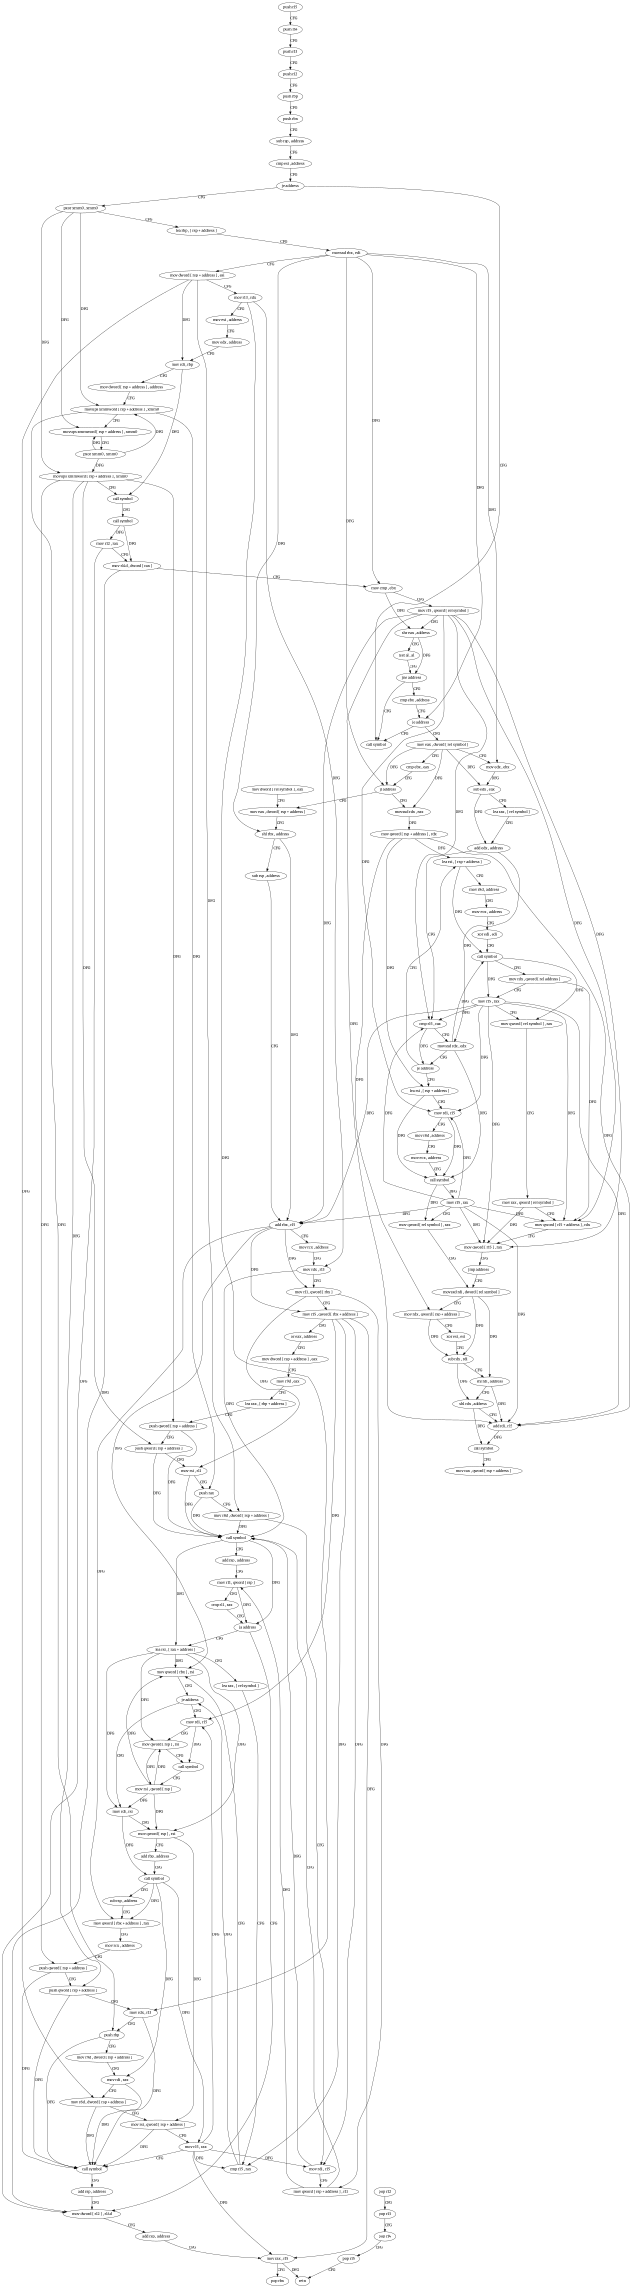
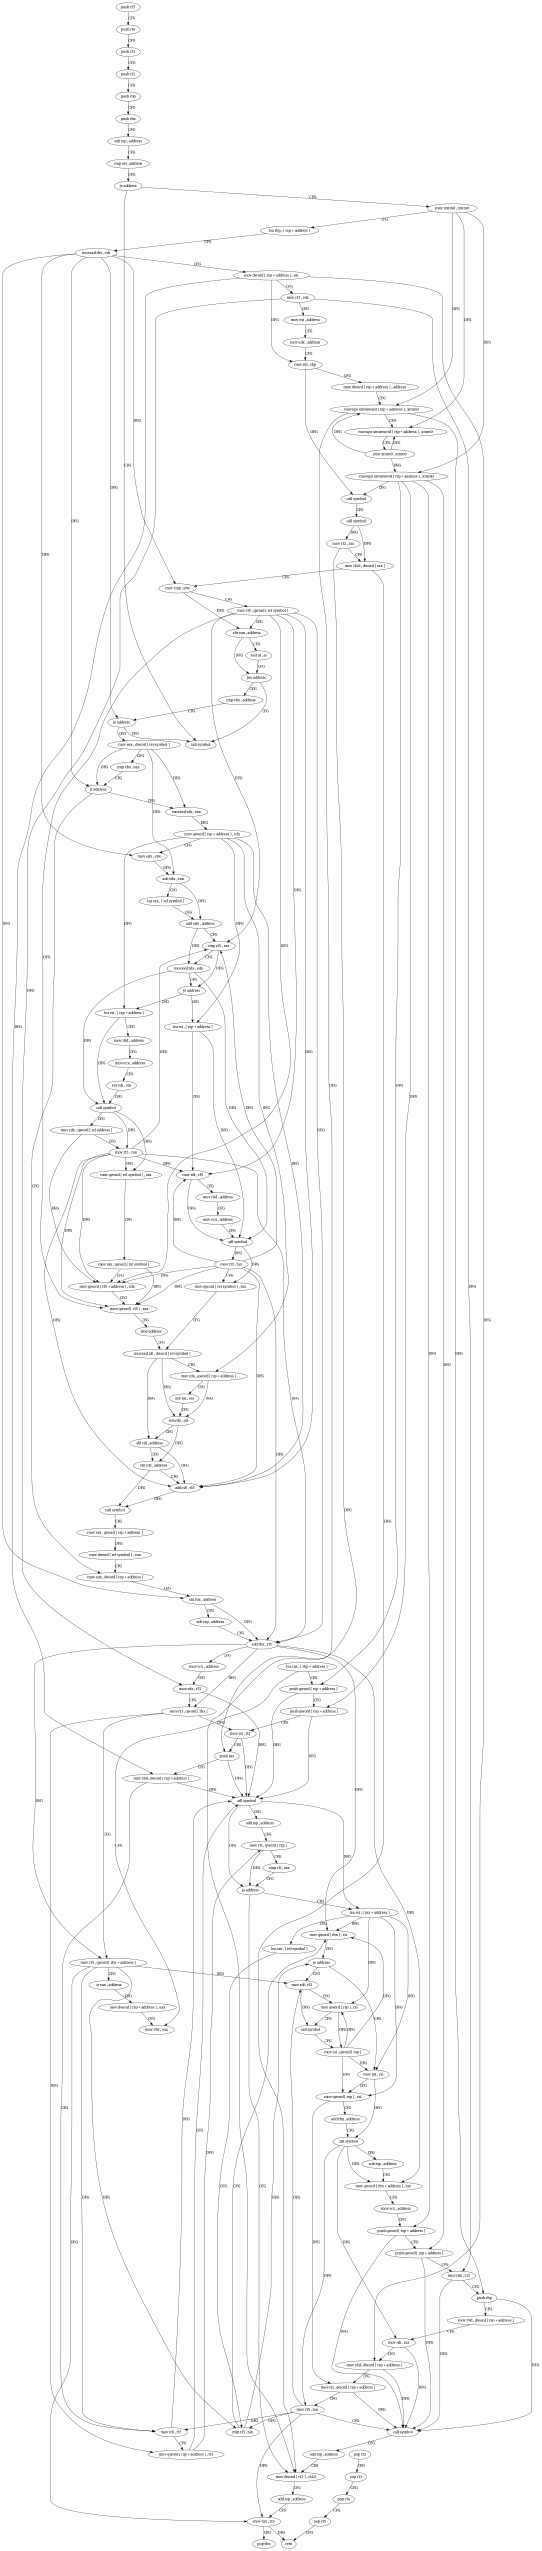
edge "mov eax , dword [ rel symbol ]" -> "mov edx , ebx": now "mov qword [ rsp + address ] , rdx" -> "mov edx , ebx"
edge "mov r9d , eax" -> "lea rax , [ rbp + address ]": reversed
edge "mov rax , qword [ rsp + address ]" -> "mov dword [ rel symbol ] , eax": added, label "DFG"
